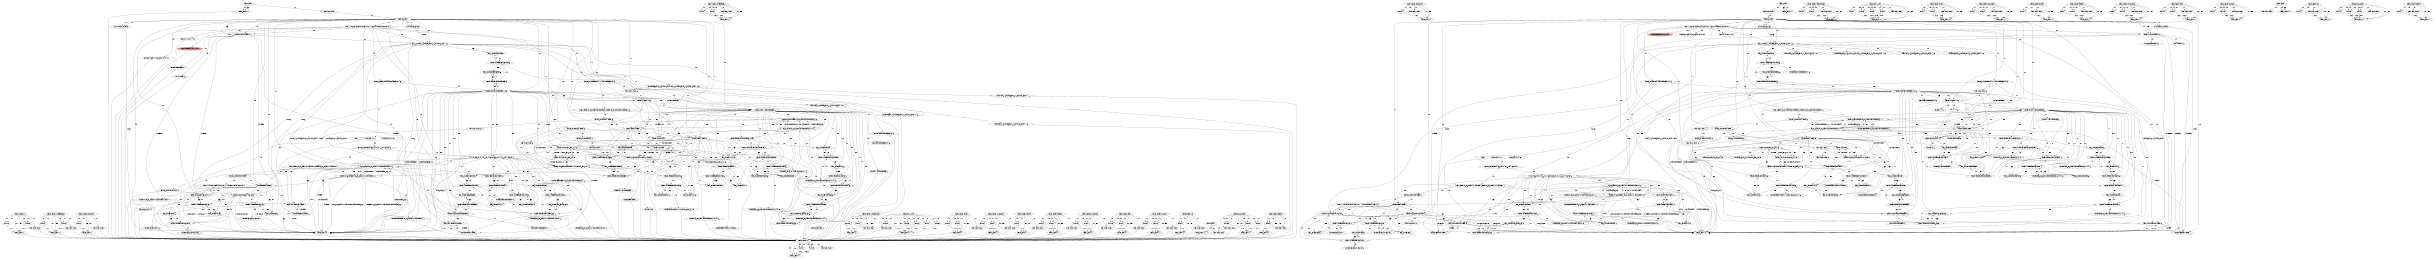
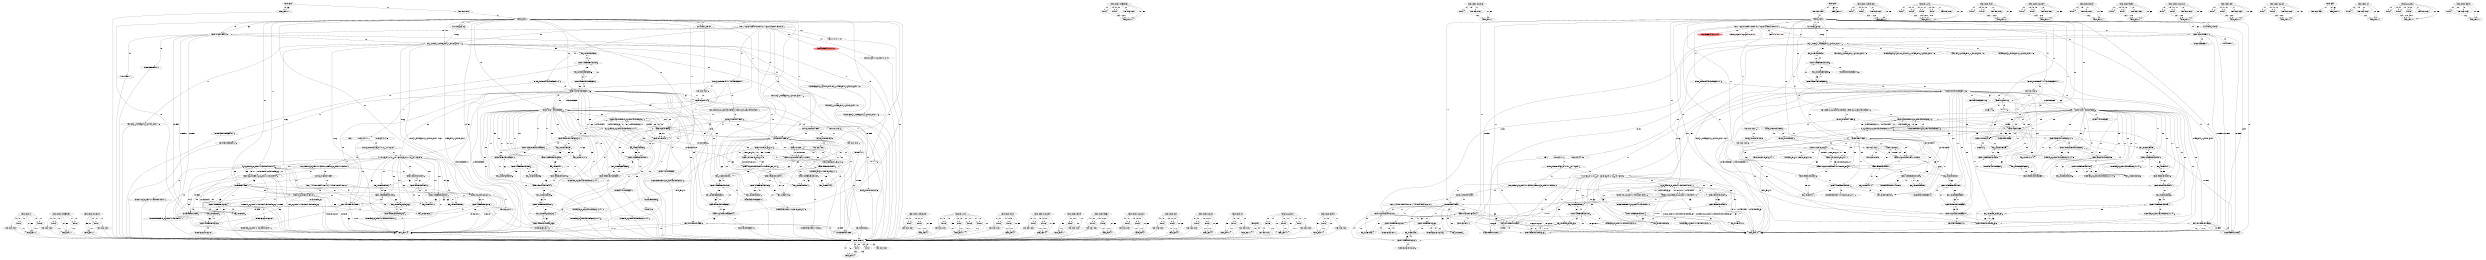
node "(PARAM,p5)": removed
